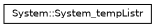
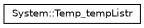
node "System::System_tempListr": label "System::System_tempListr" -> "System::Temp_tempListr"
